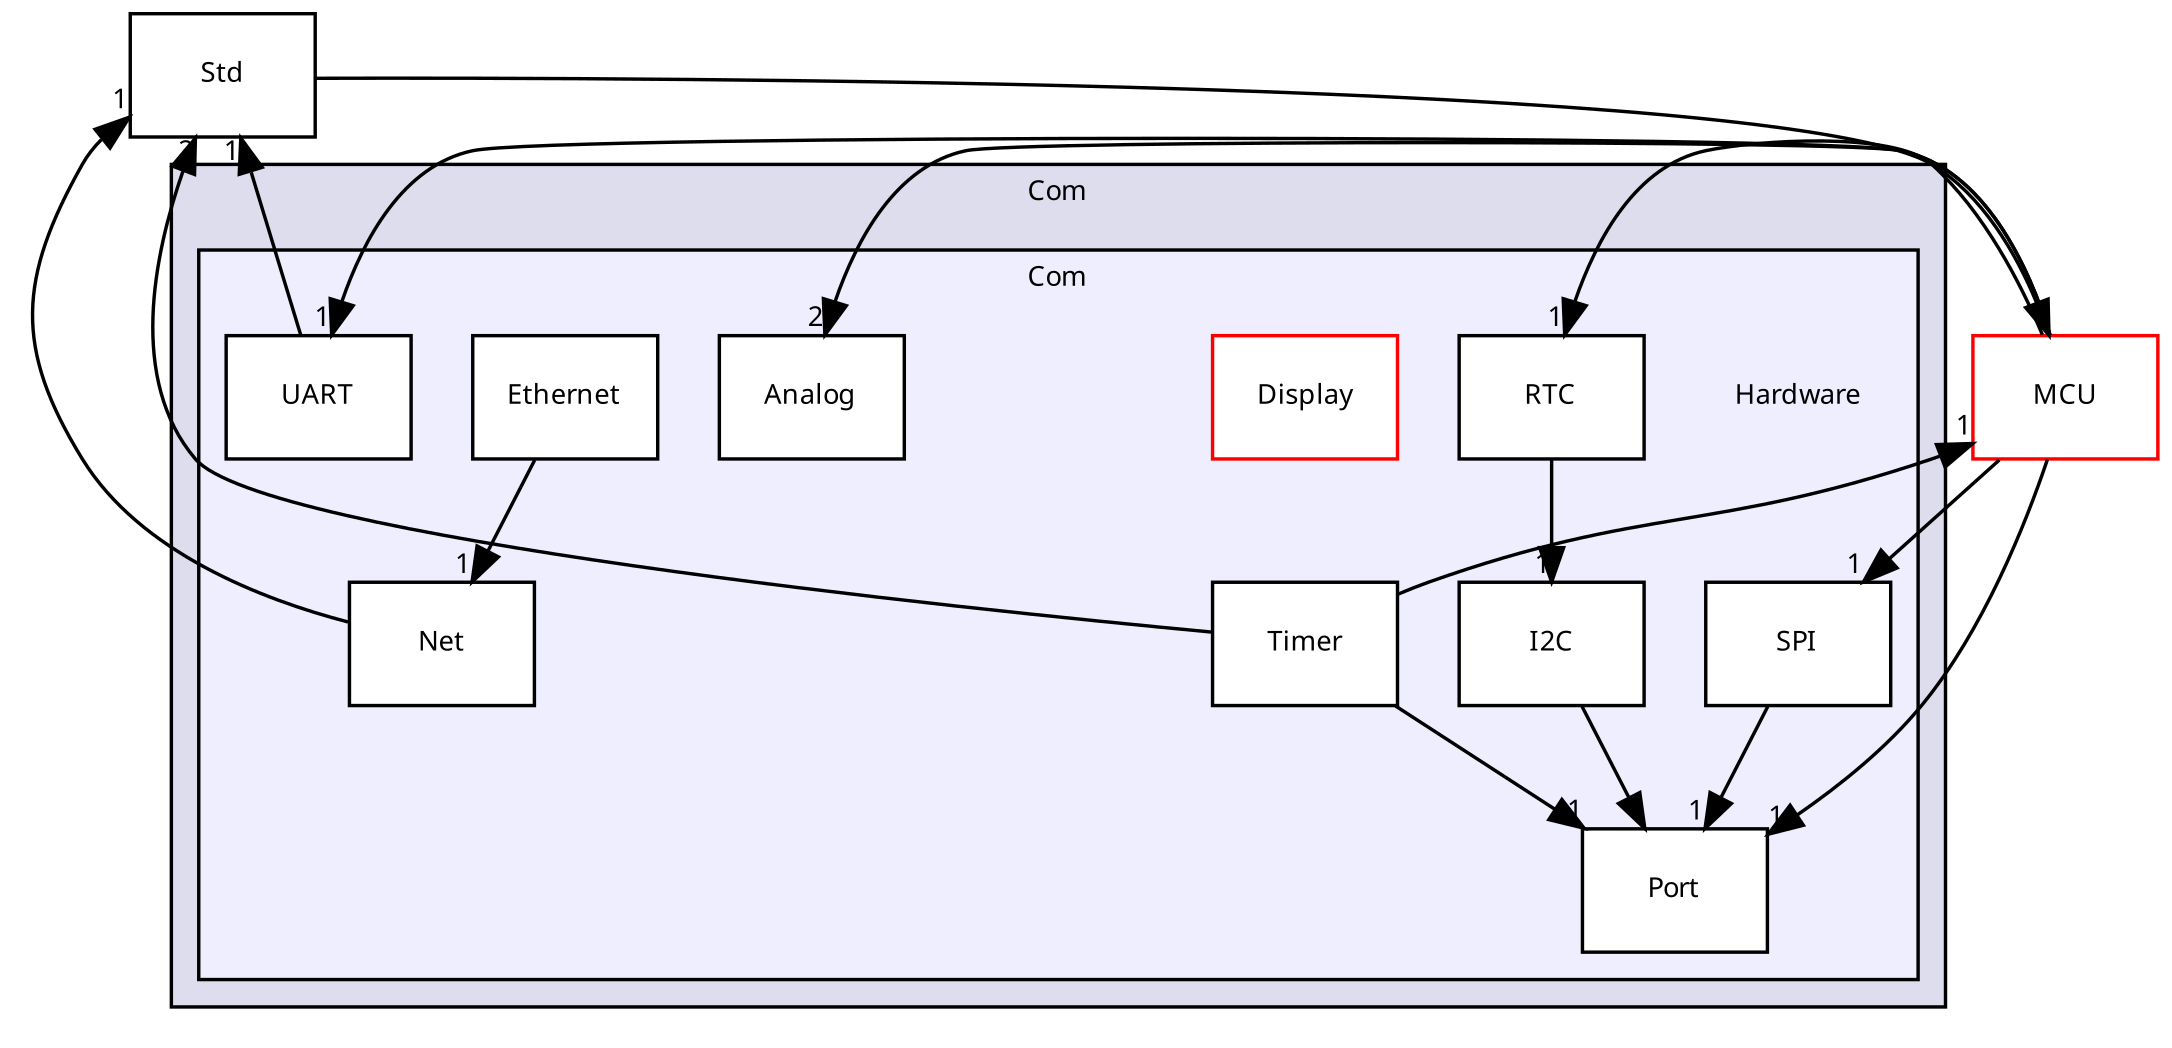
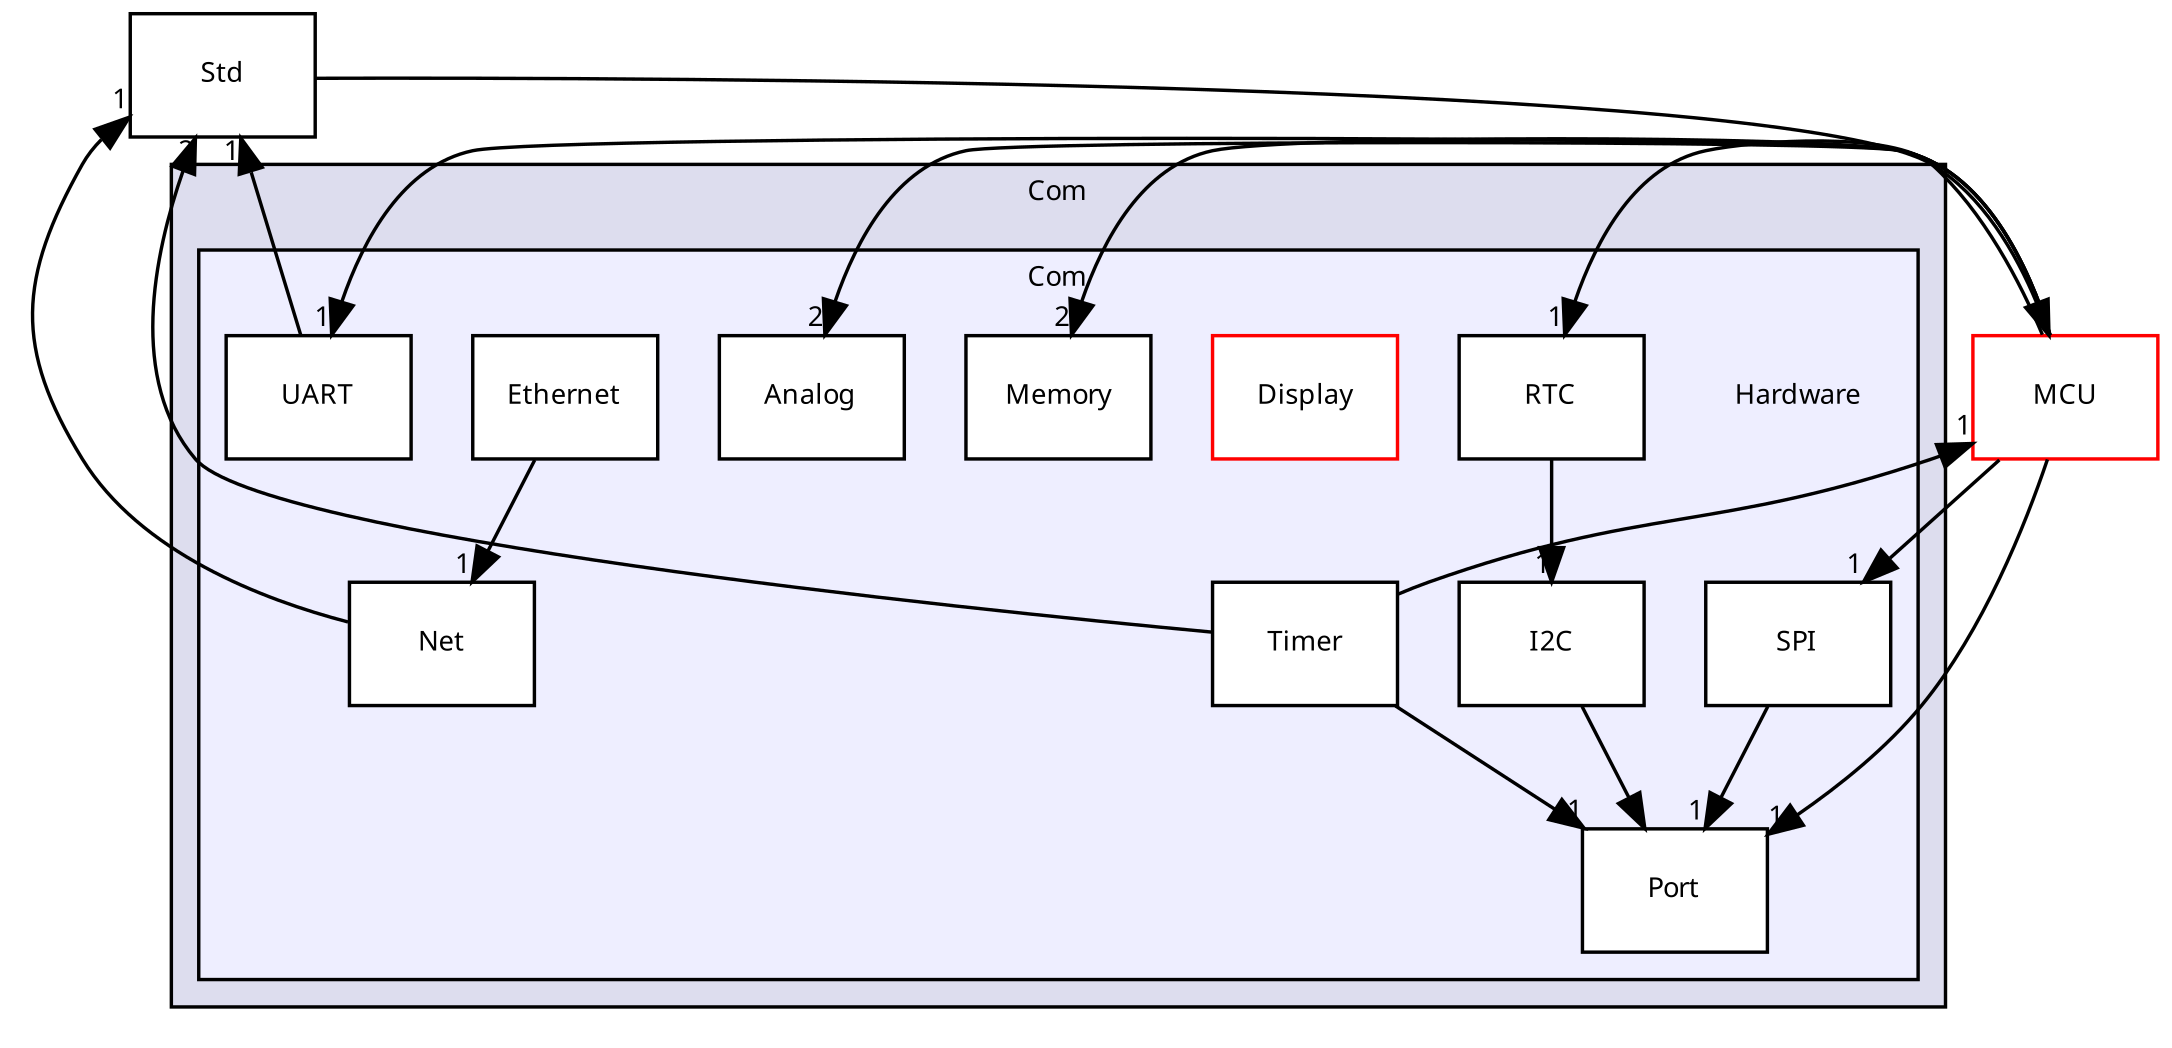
node "Memory": added
